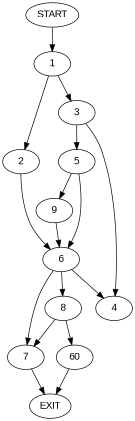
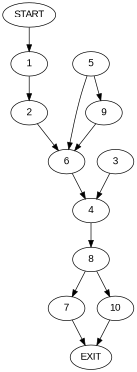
edge "1" -> "3": removed
edge "3" -> "5": removed
edge "6" -> "8": now "4" -> "8"
edge "6" -> "7": removed
node "60": label "60" -> "10"
